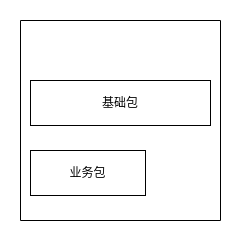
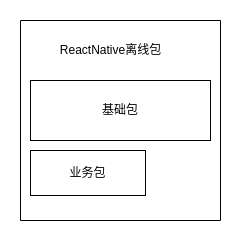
node "ReactNative离线包": added
node "基础包": size 180x45 -> 180x60
